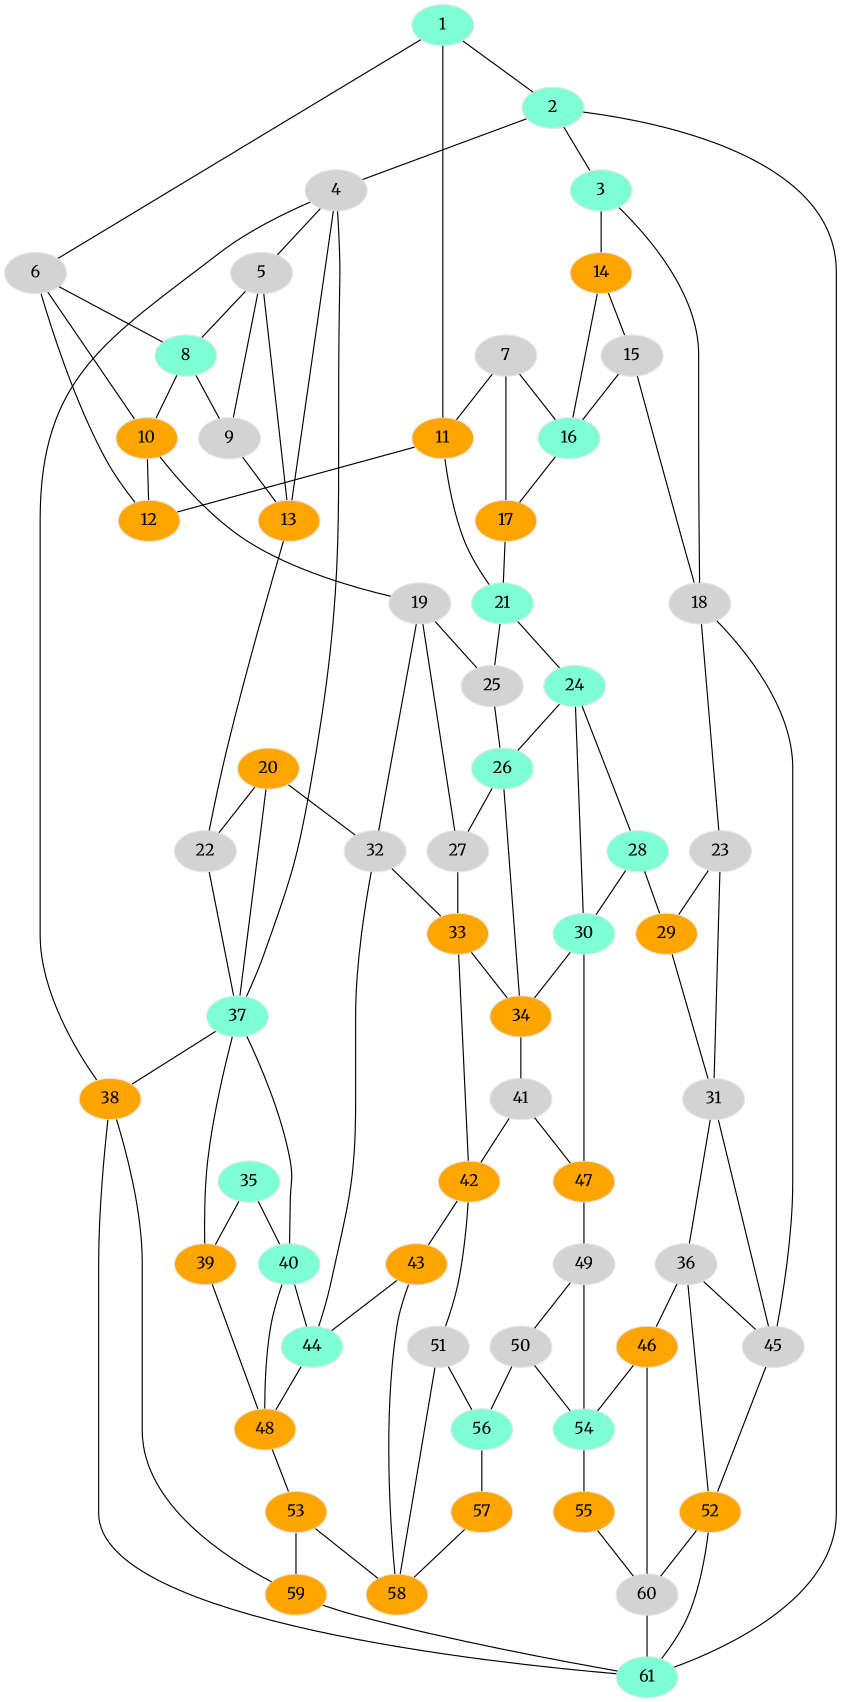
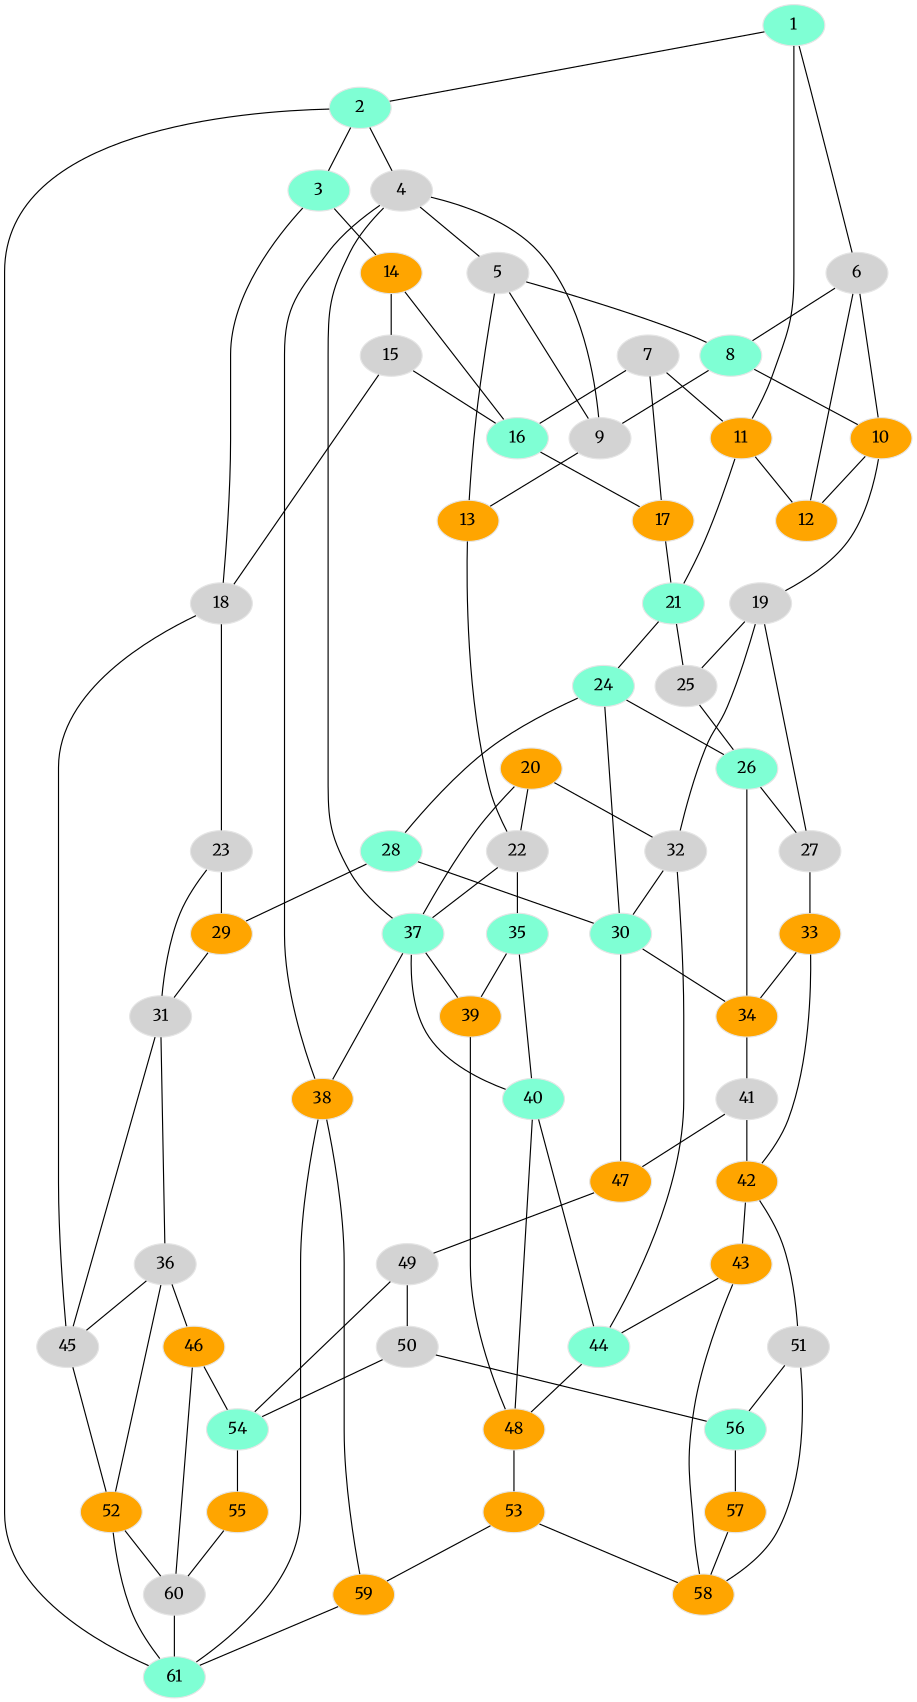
edge "4" -- "13": now "4" -- "9"
edge "22" -- "35": added
edge "32" -- "33": now "32" -- "30"
